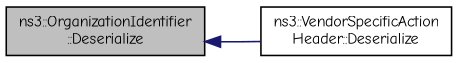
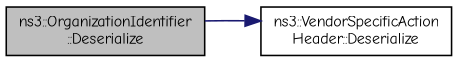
edge "ns3::VendorSpecificAction Header::Deserialize" -> "ns3::OrganizationIdentifier ::Deserialize": reversed
